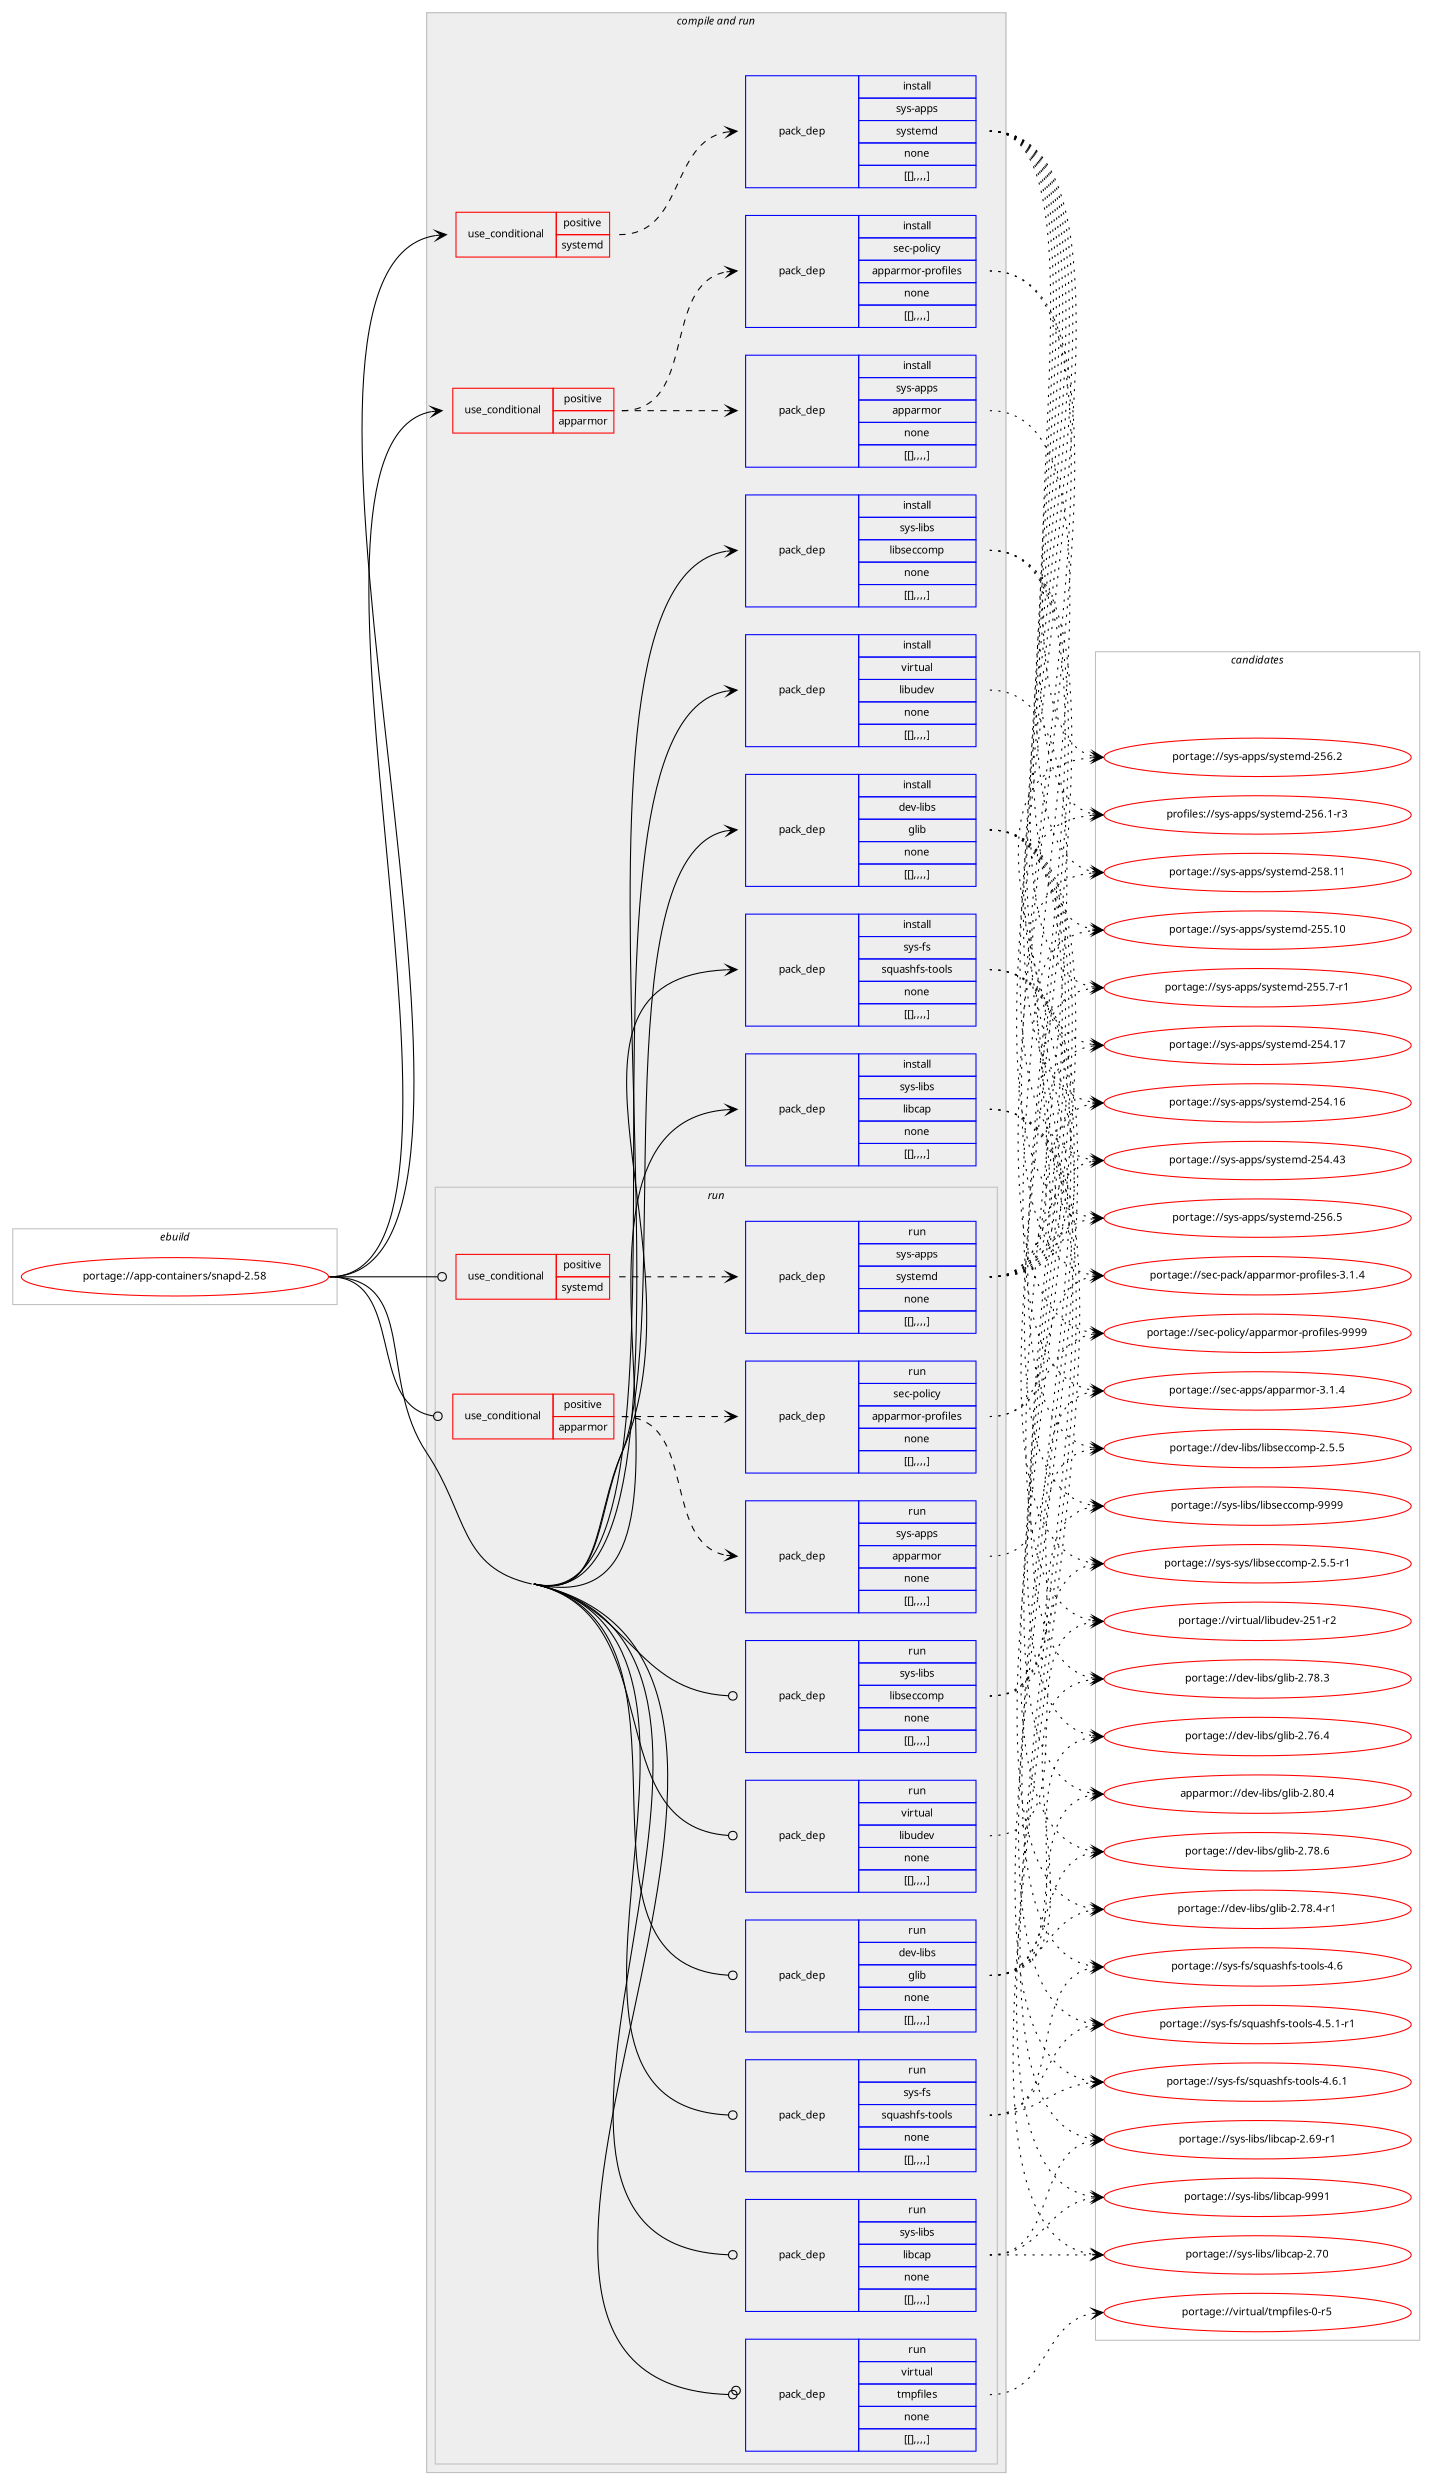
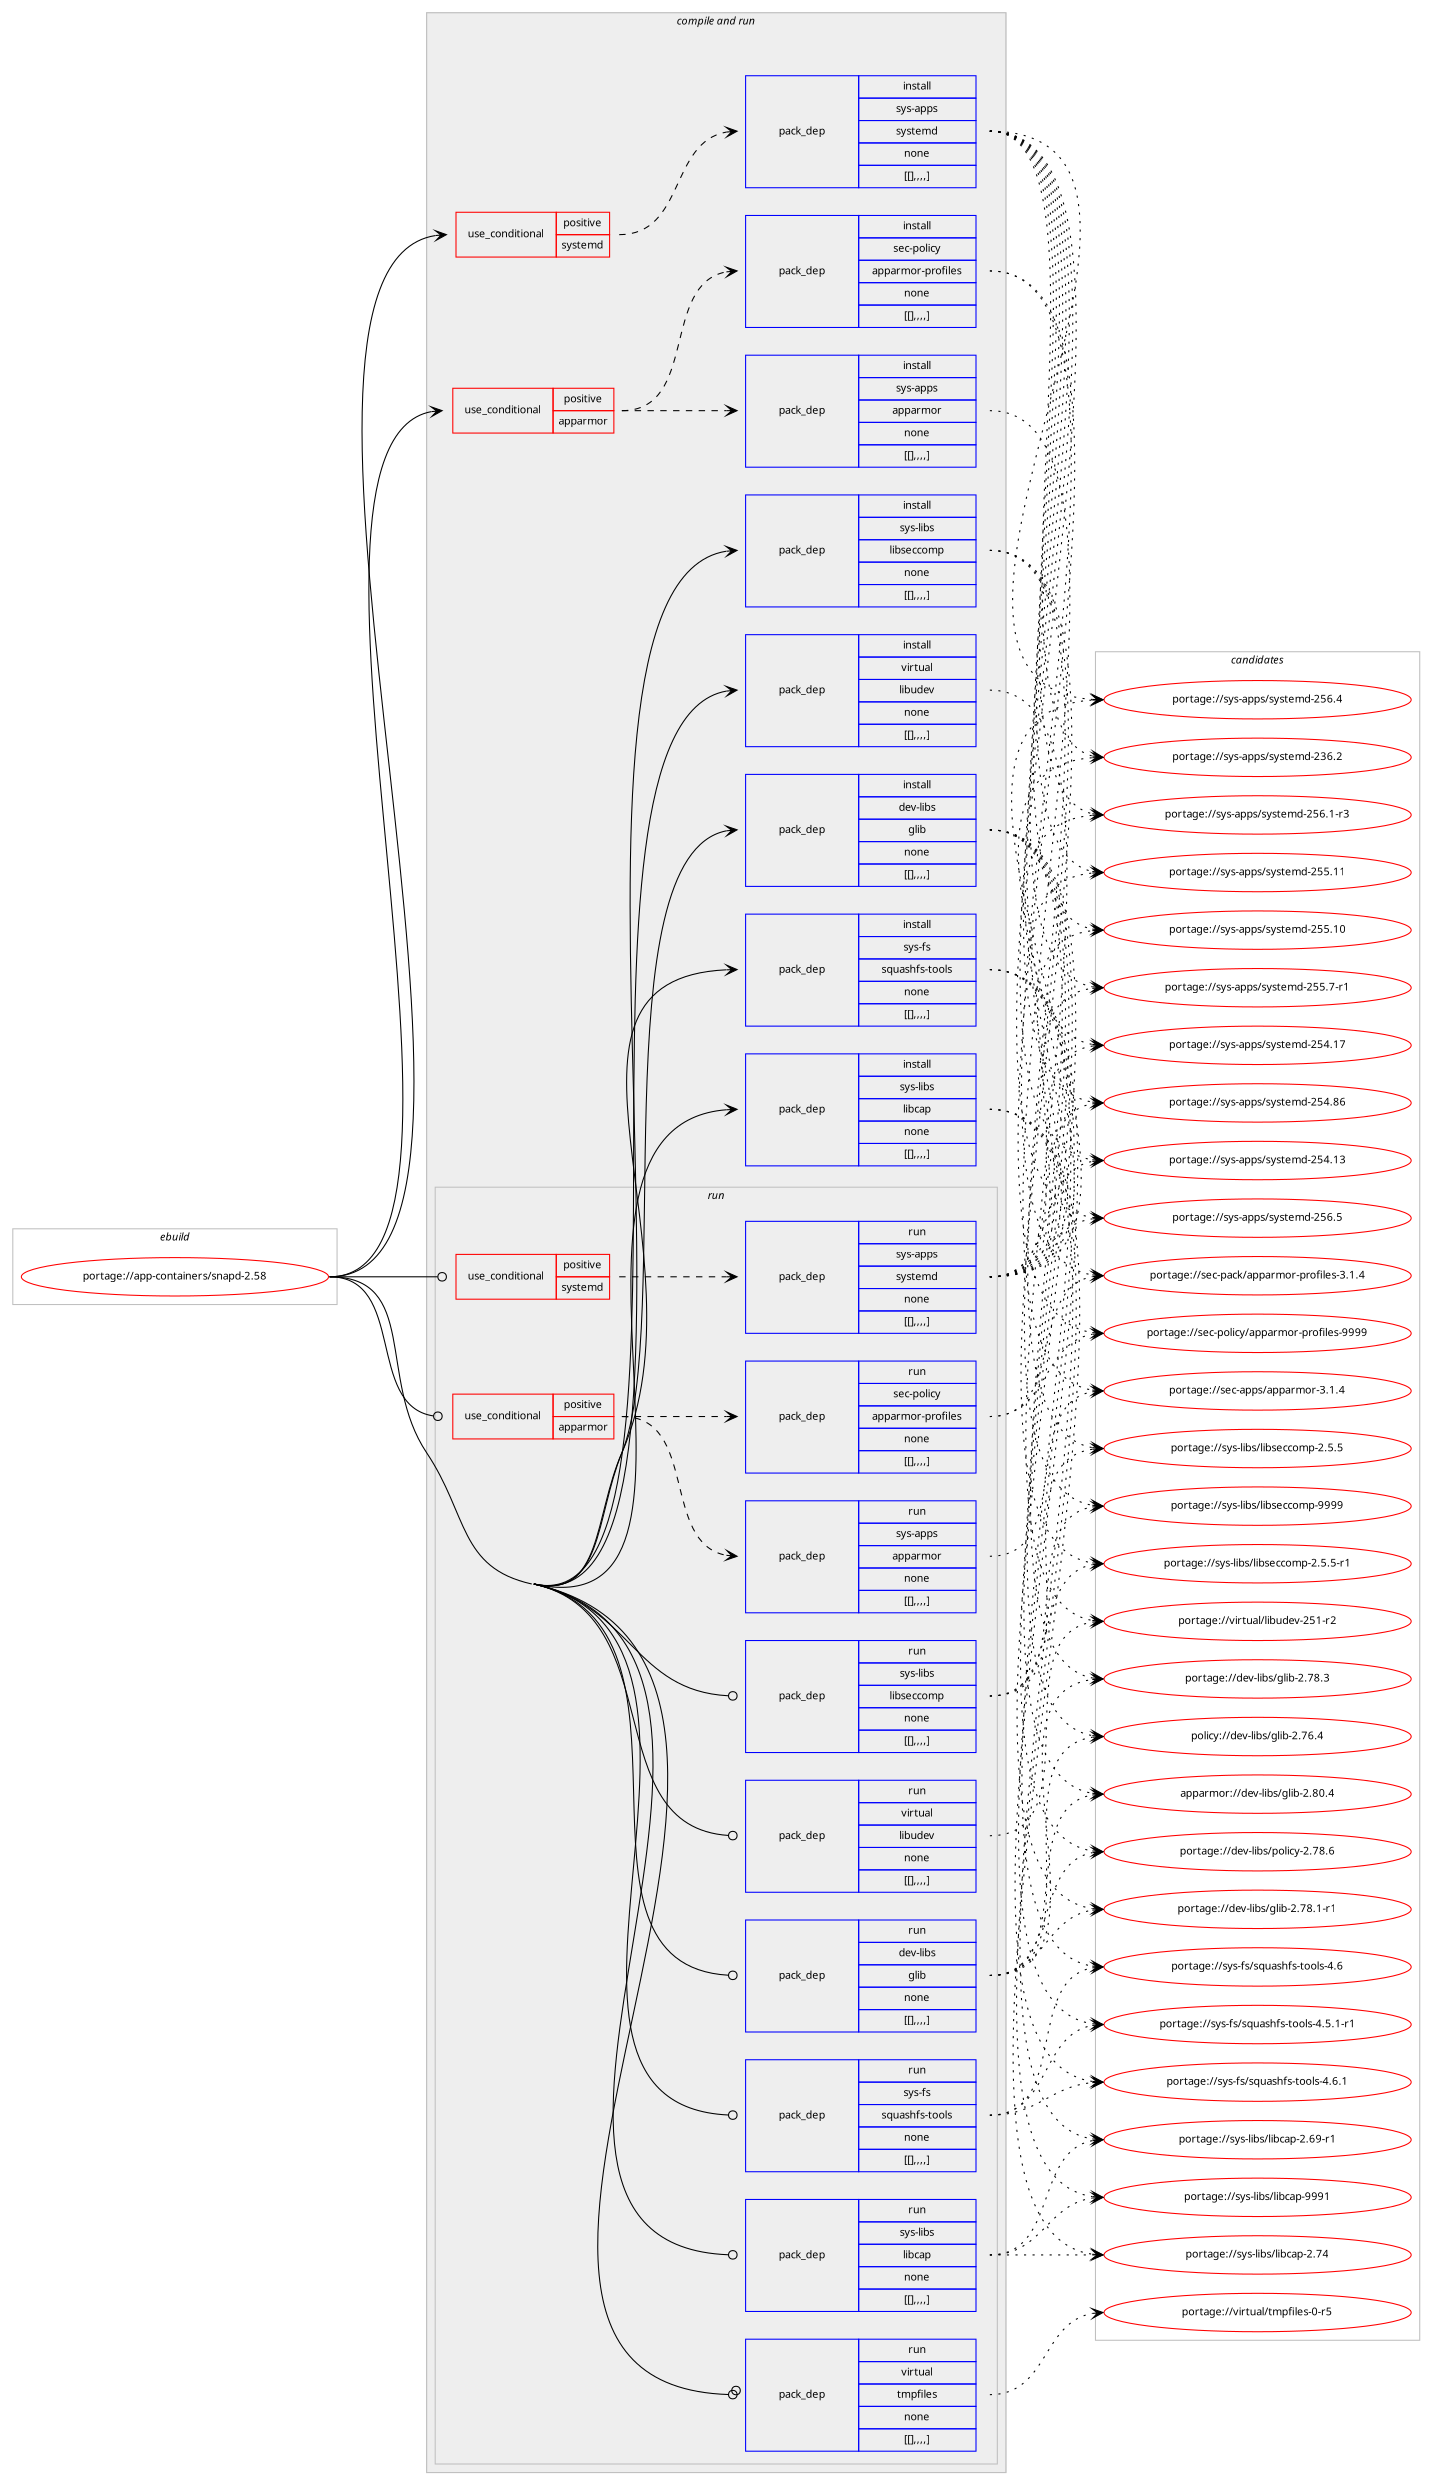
node "portage://sys-apps/systemd-256.4": added
node "portage://sys-apps/systemd-256.2": label "portage://sys-apps/systemd-256.2" -> "portage://sys-apps/systemd-236.2"
node "profiles://sys-apps/systemd-256.1-r3": label "profiles://sys-apps/systemd-256.1-r3" -> "portage://sys-apps/systemd-256.1-r3"
node "portage://sys-apps/systemd-258.11": label "portage://sys-apps/systemd-258.11" -> "portage://sys-apps/systemd-255.11"
node "portage://sys-apps/systemd-254.16": label "portage://sys-apps/systemd-254.16" -> "portage://sys-apps/systemd-254.86"
node "portage://sys-apps/systemd-254.43": label "portage://sys-apps/systemd-254.43" -> "portage://sys-apps/systemd-254.13"
node "portage://dev-libs/libseccomp-2.5.5": label "portage://dev-libs/libseccomp-2.5.5" -> "portage://sys-libs/libseccomp-2.5.5"
node "portage://sys-sys/libseccomp-2.5.5-r1": label "portage://sys-sys/libseccomp-2.5.5-r1" -> "portage://sys-libs/libseccomp-2.5.5-r1"
node "portage://dev-libs/glib-2.76.4": label "portage://dev-libs/glib-2.76.4" -> "policy://dev-libs/glib-2.76.4"
node "portage://dev-libs/glib-2.78.6": label "portage://dev-libs/glib-2.78.6" -> "portage://dev-libs/policy-2.78.6"
node "portage://dev-libs/glib-2.78.4-r1": label "portage://dev-libs/glib-2.78.4-r1" -> "portage://dev-libs/glib-2.78.1-r1"
node "portage://sys-libs/libcap-2.70": label "portage://sys-libs/libcap-2.70" -> "portage://sys-libs/libcap-2.74"
